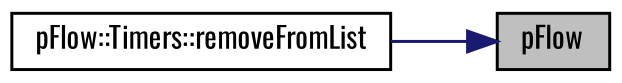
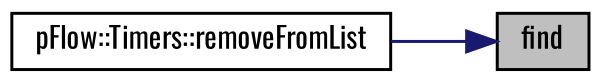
node "pFlow": label "pFlow" -> "find"
